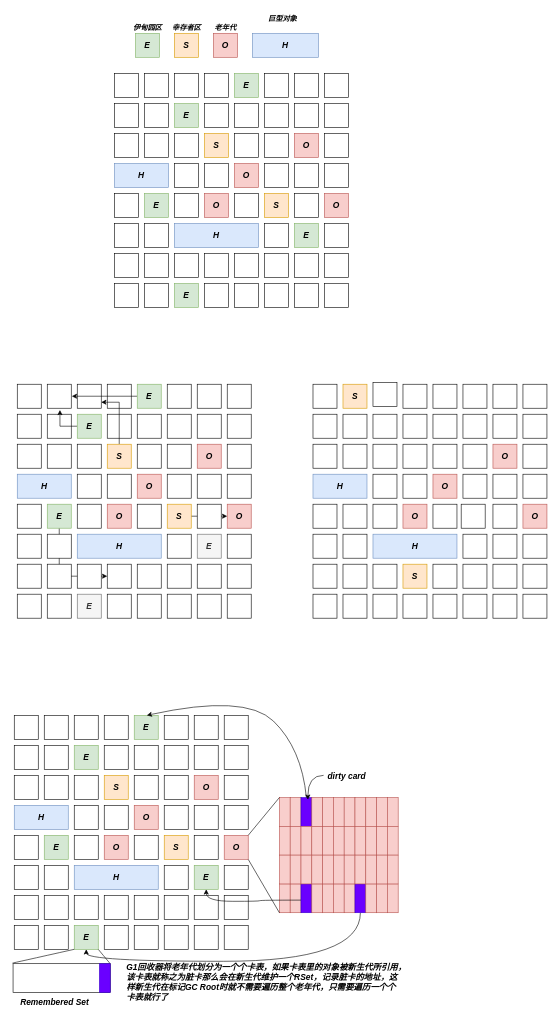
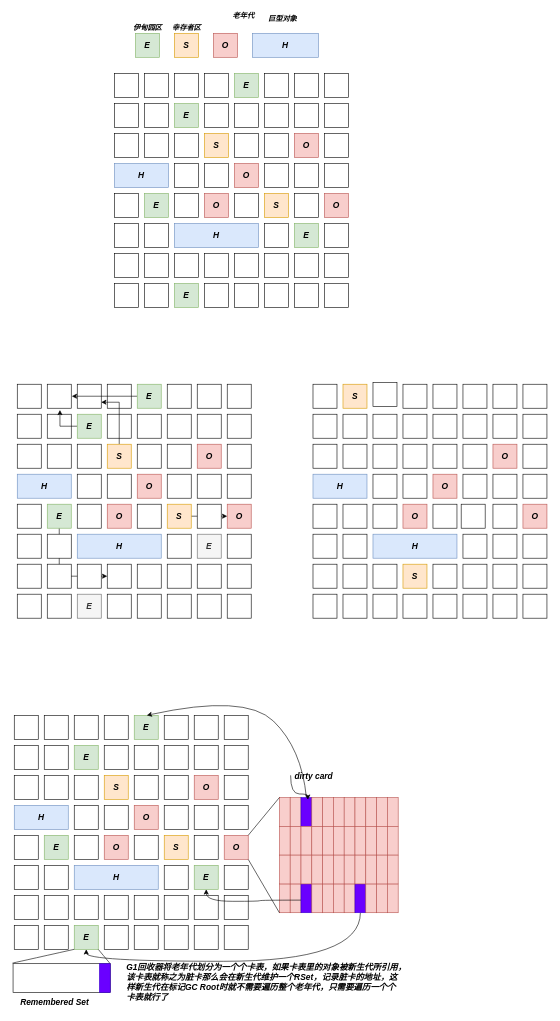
node "老年代": moved (225, 27) -> (243, 15)
node "dirty card": moved (347, 776) -> (314, 776)
